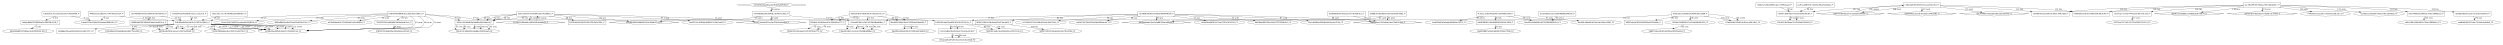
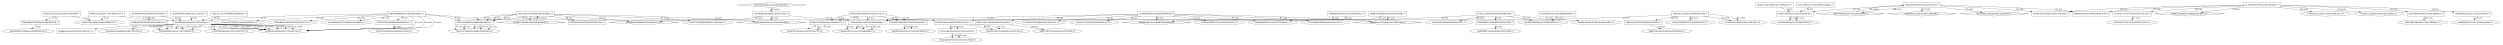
node "'c0492c9e57fba5902d7762967d2179b6_S'": removed
edge "'6b008de089270efa2ad37f718418c6e1_P'" -> "'088c46bec7d24a9e4b1bcd73b901f9cd_S'": now "'6b008de089270efa2ad37f718418c6e1_P'" -> "'6b008de089270efa2ad37f718418c6e1_F3'"
edge "'4c3eecc1a2bb4ddde407ab99438cee89_P'" -> "'745eafb338c1cb3a51c078e98ba898ec_P'": added, label "92: fork"
edge "'f2f04a07d58230b73e27e9d06bf9d103_F3'" -> "'36807e9aa436281462f56ad2053fae6b_F3'": now "'36807e9aa436281462f56ad2053fae6b_P'" -> "'36807e9aa436281462f56ad2053fae6b_F3'"
